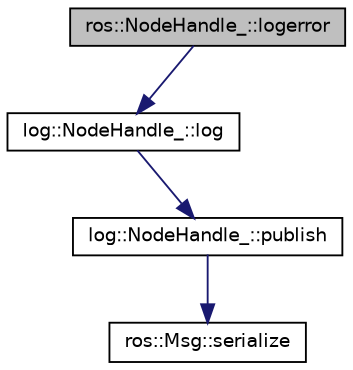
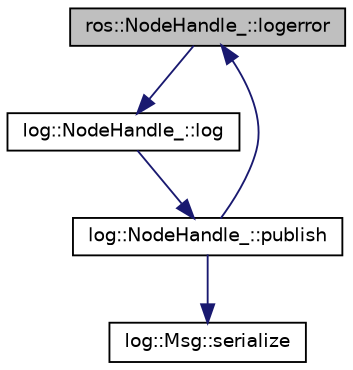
edge "log::NodeHandle_::publish" -> "ros::NodeHandle_::logerror": added
node "ros::Msg::serialize": label "ros::Msg::serialize" -> "log::Msg::serialize"
